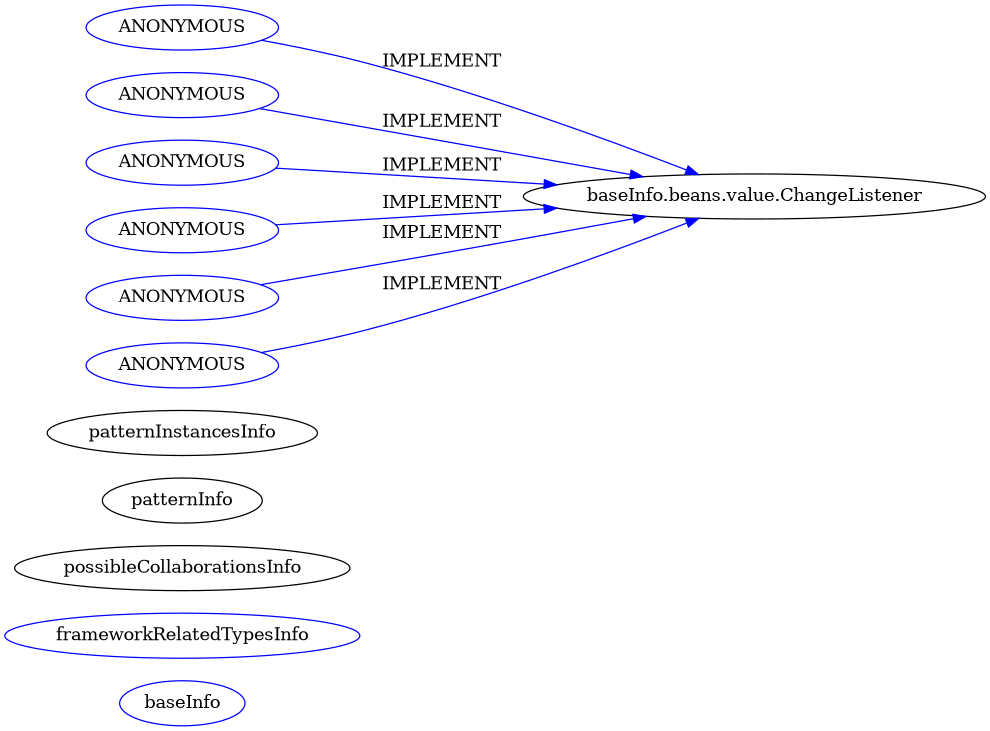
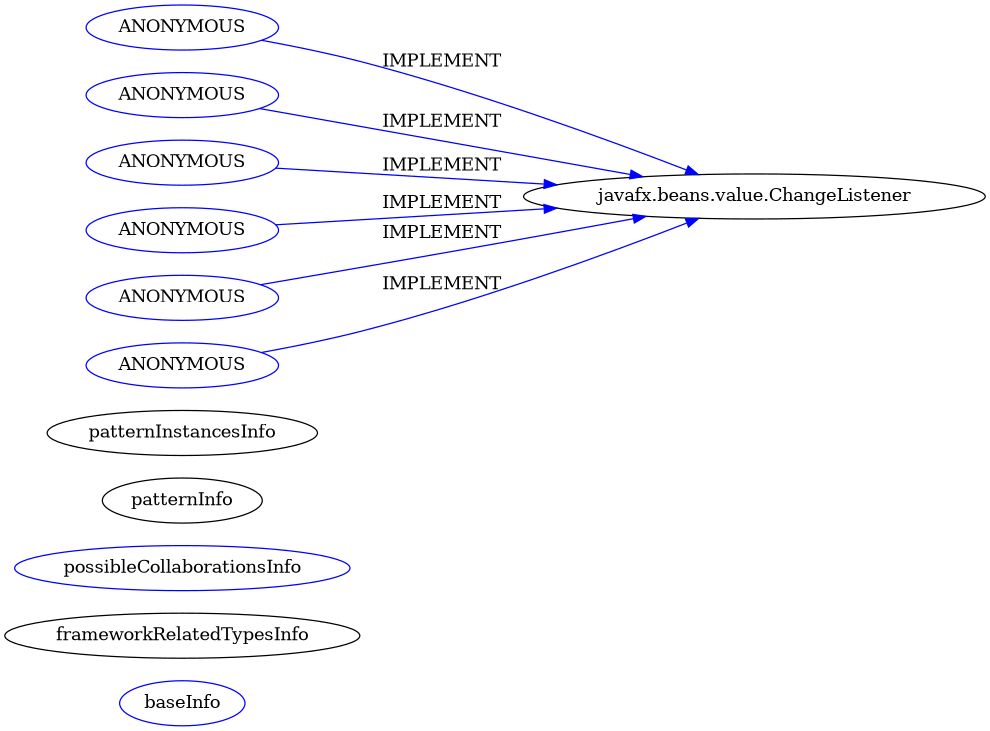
node "baseInfo.beans.value.ChangeListener": label "baseInfo.beans.value.ChangeListener" -> "javafx.beans.value.ChangeListener"
node "possibleCollaborationsInfo": color black -> blue
node "frameworkRelatedTypesInfo": color blue -> black
